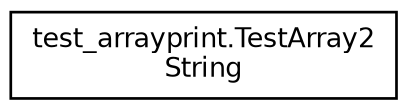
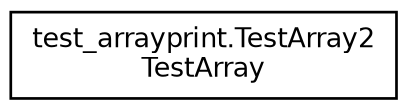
node "test_arrayprint.TestArray2 String": label "test_arrayprint.TestArray2 String" -> "test_arrayprint.TestArray2 TestArray"
